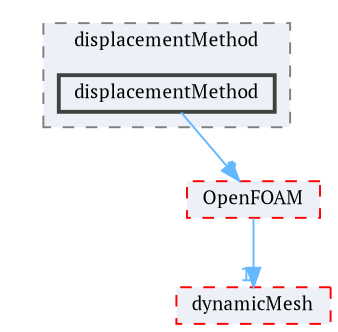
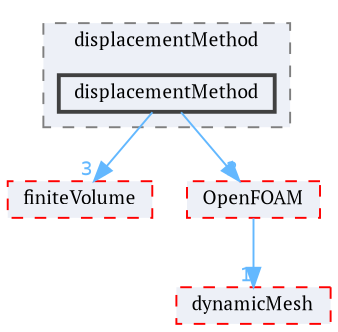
node "finiteVolume": added
